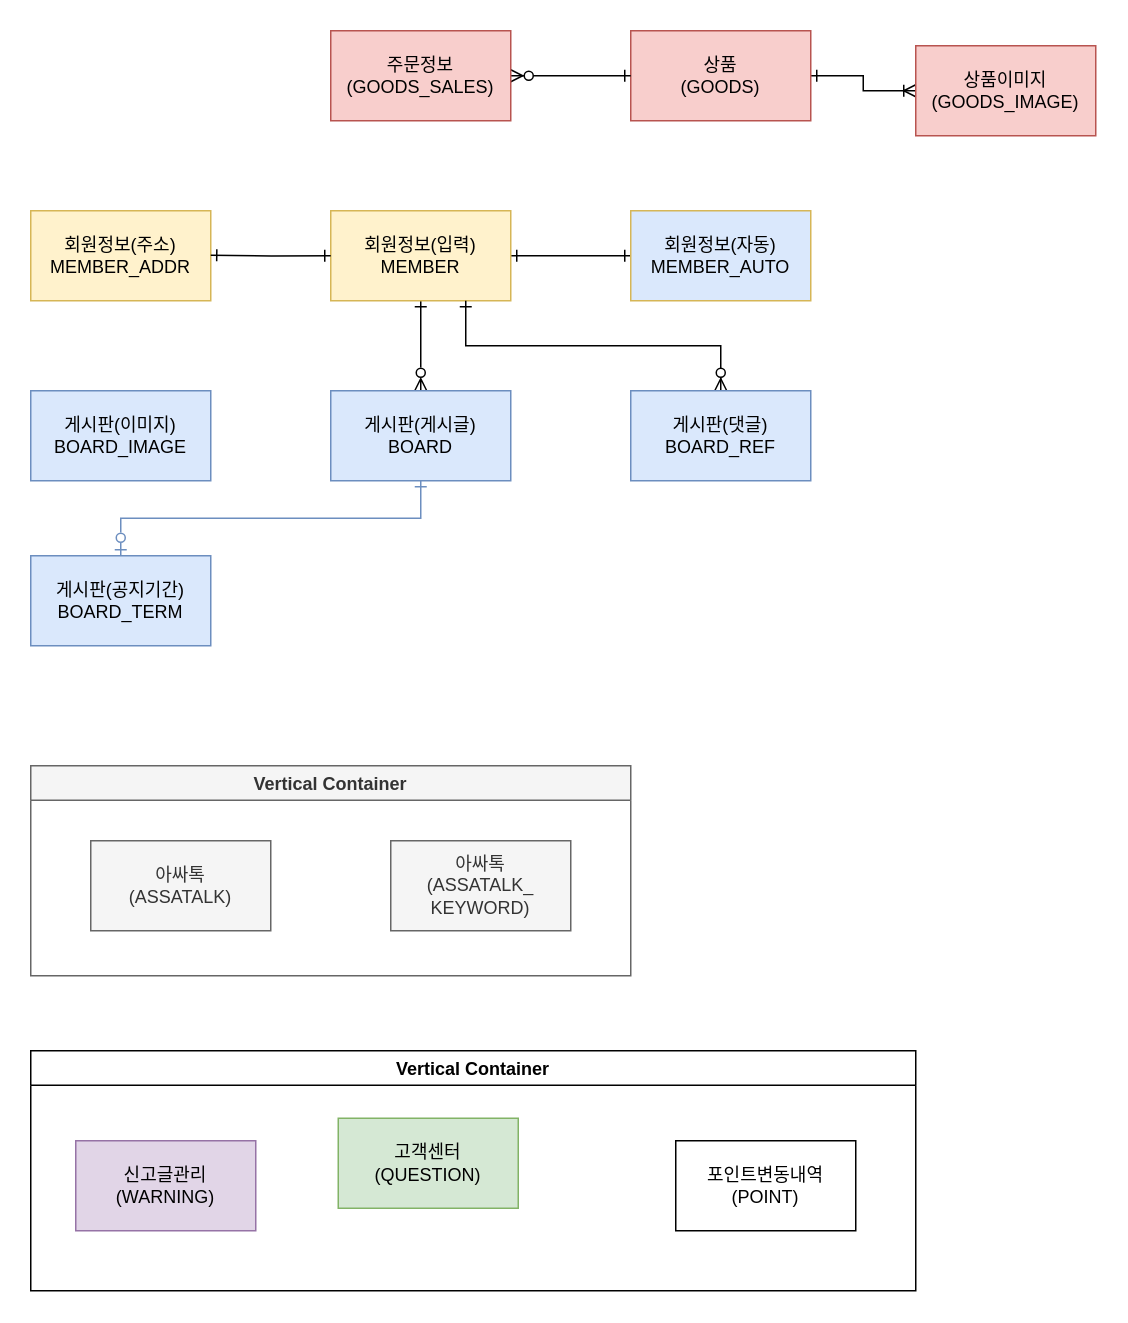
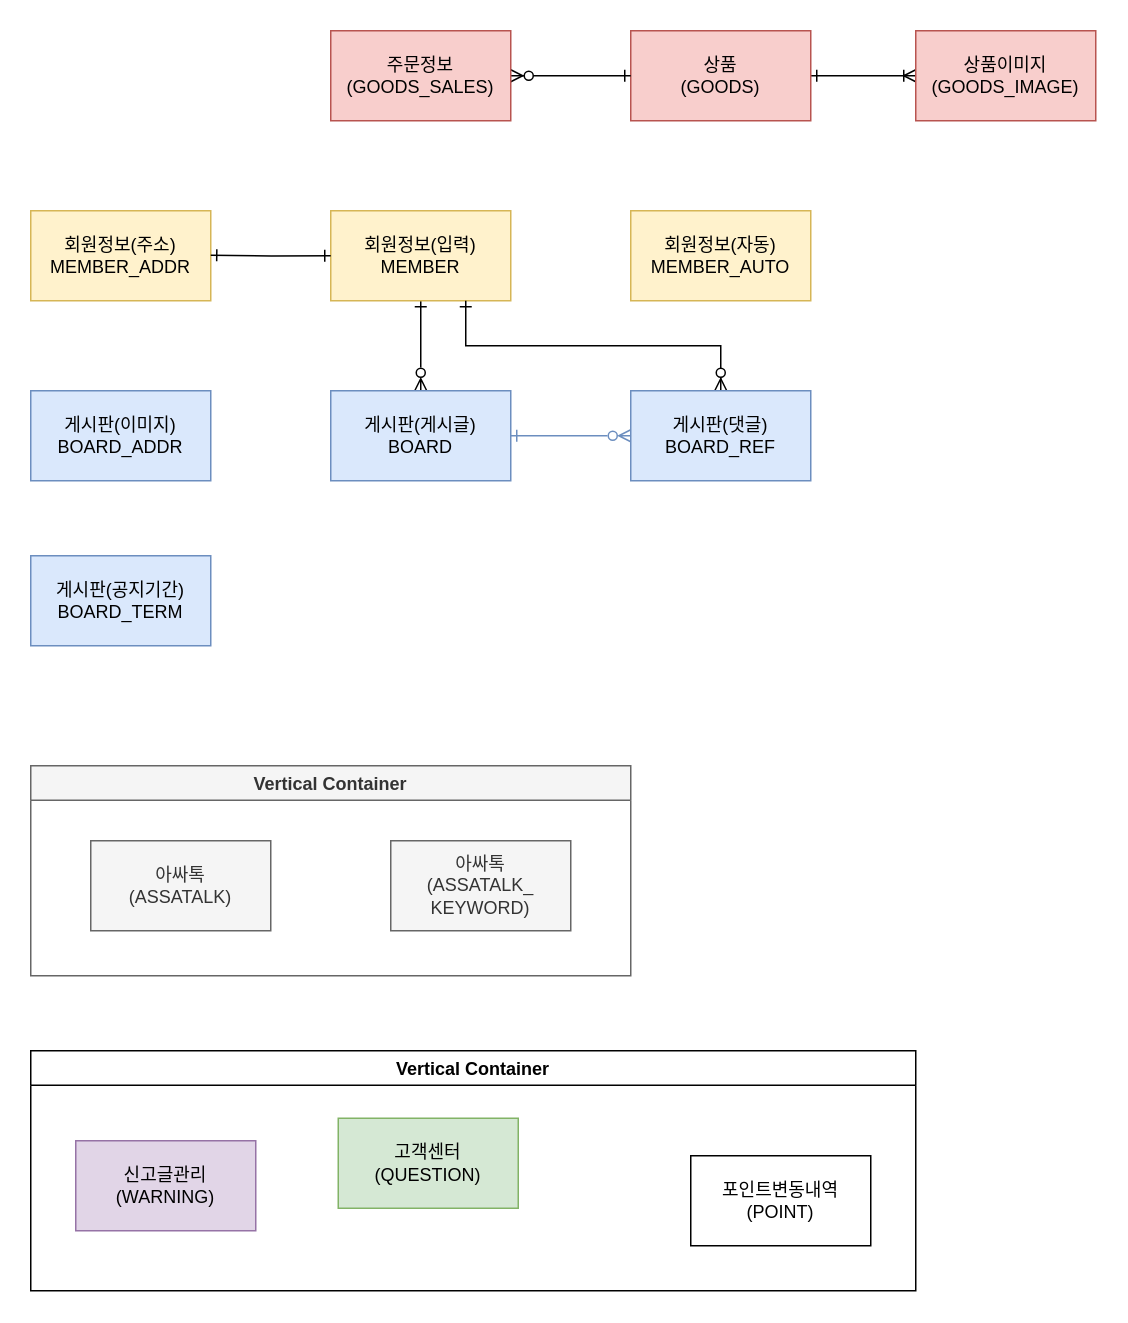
node "상품이미지 (GOODS_IMAGE)": moved (1006, 91) -> (1006, 76)
edge "회원정보(입력) MEMBER" -- "회원정보(자동) MEMBER_AUTO": removed
node "회원정보(자동) MEMBER_AUTO": fillcolor #dae8fc -> #fff2cc
node "게시판(이미지) BOARD_IMAGE": label "게시판(이미지) BOARD_IMAGE" -> "게시판(이미지) BOARD_ADDR"
edge "게시판(게시글) BOARD" -- "게시판(댓글) BOARD_REF": added
edge "게시판(게시글) BOARD" -- "게시판(공지기간) BOARD_TERM": removed
node "포인트변동내역 (POINT)": moved (766, 1186) -> (781, 1201)
